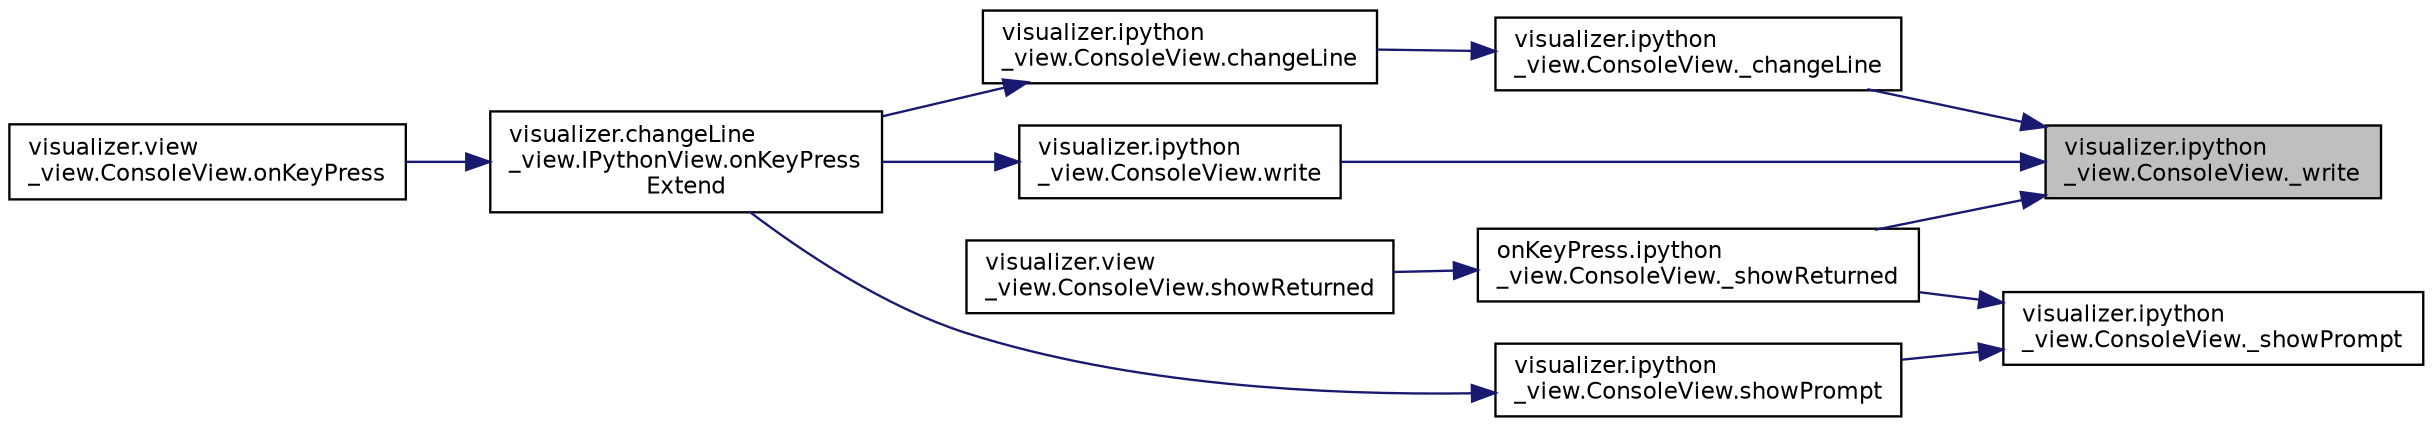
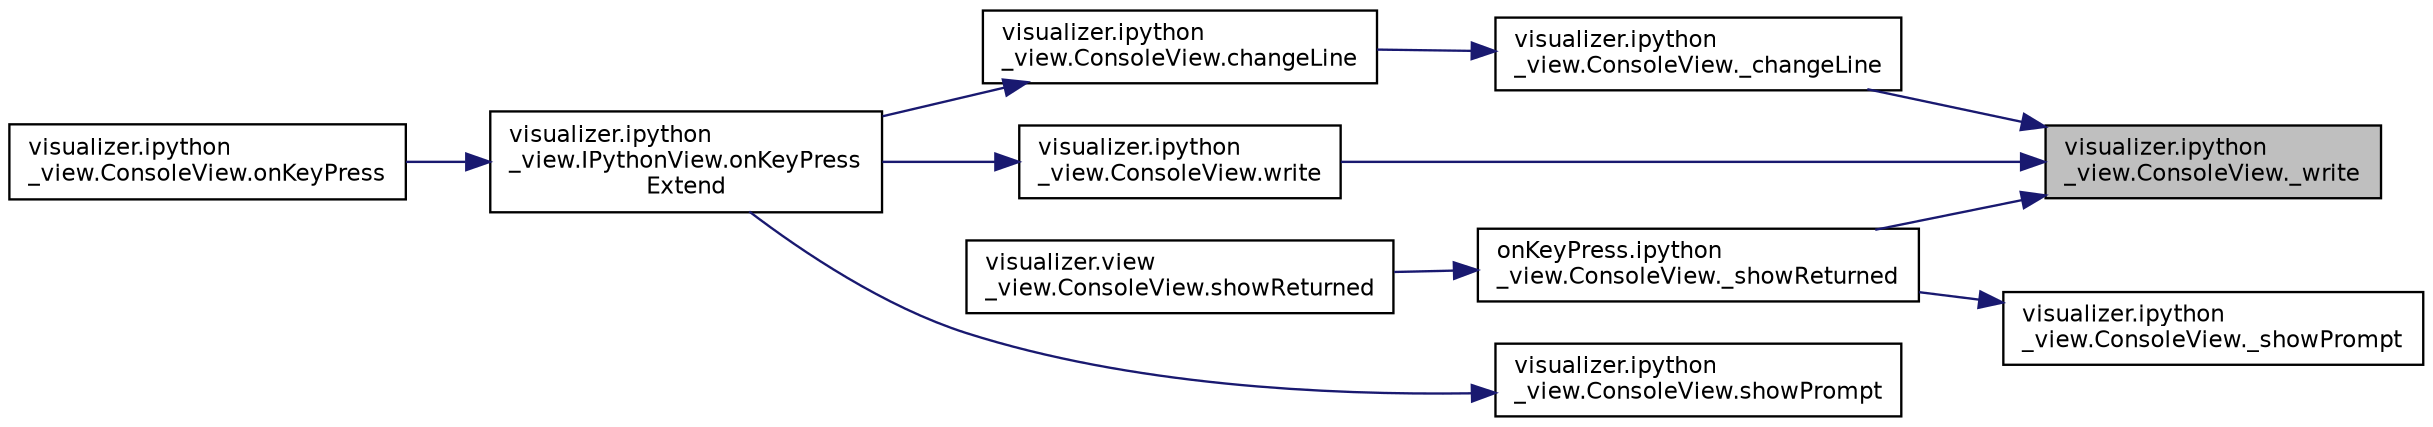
node "visualizer.view _view.ConsoleView.onKeyPress": label "visualizer.view _view.ConsoleView.onKeyPress" -> "visualizer.ipython _view.ConsoleView.onKeyPress"
node "visualizer.changeLine _view.IPythonView.onKeyPress Extend": label "visualizer.changeLine _view.IPythonView.onKeyPress Extend" -> "visualizer.ipython _view.IPythonView.onKeyPress Extend"
edge "visualizer.ipython _view.ConsoleView.showPrompt" -> "visualizer.ipython _view.ConsoleView._showPrompt": removed
